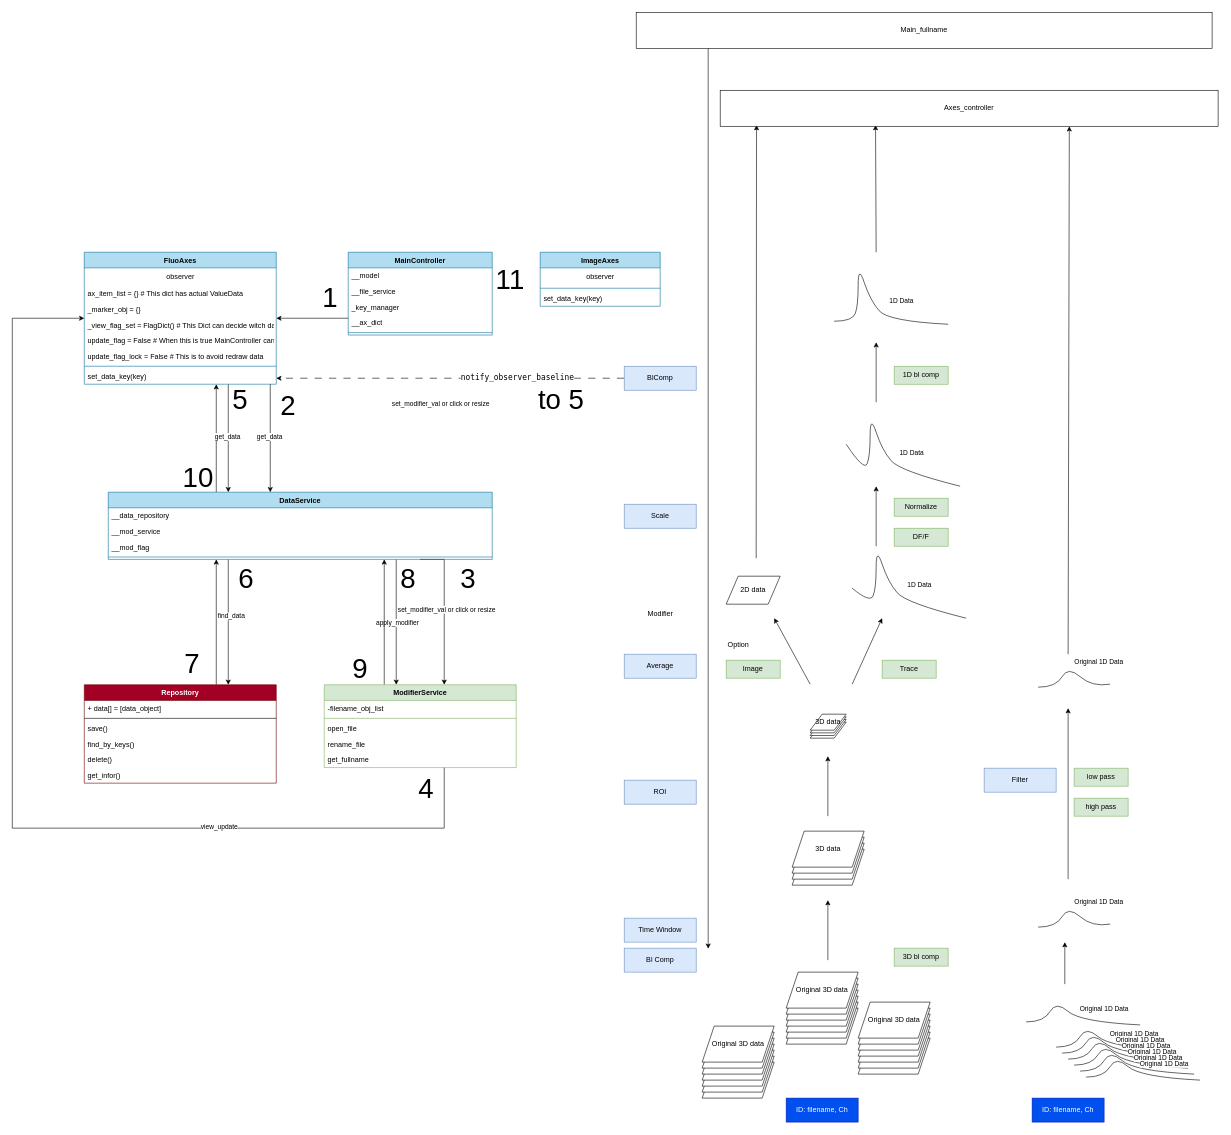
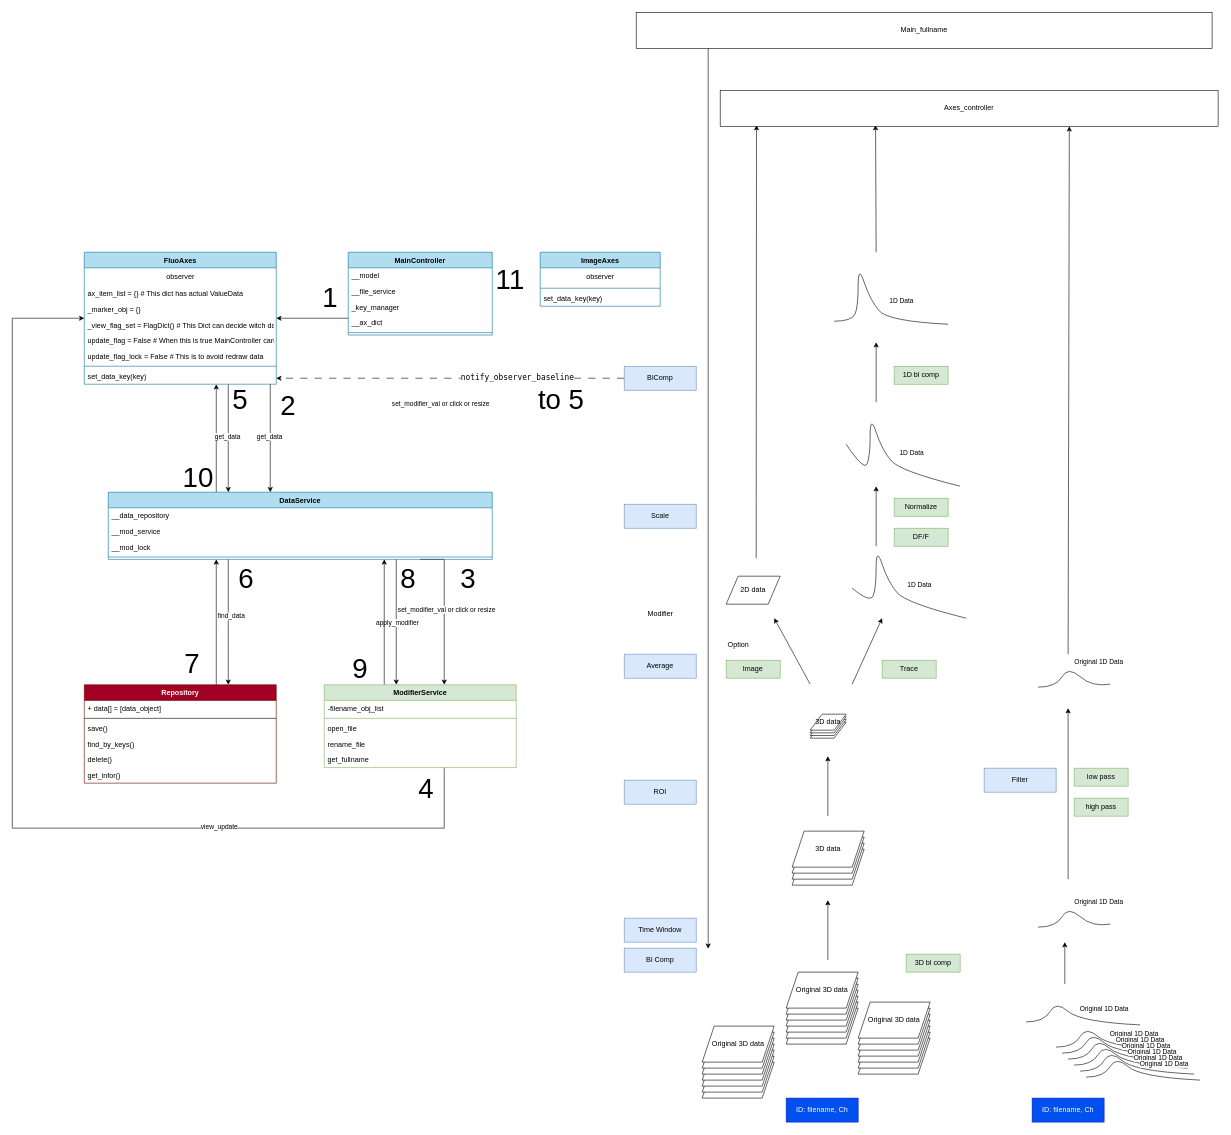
node "__mod_flag": label "__mod_flag" -> "__mod_lock"
node "3D bl comp": moved (921, 957) -> (933, 963)
